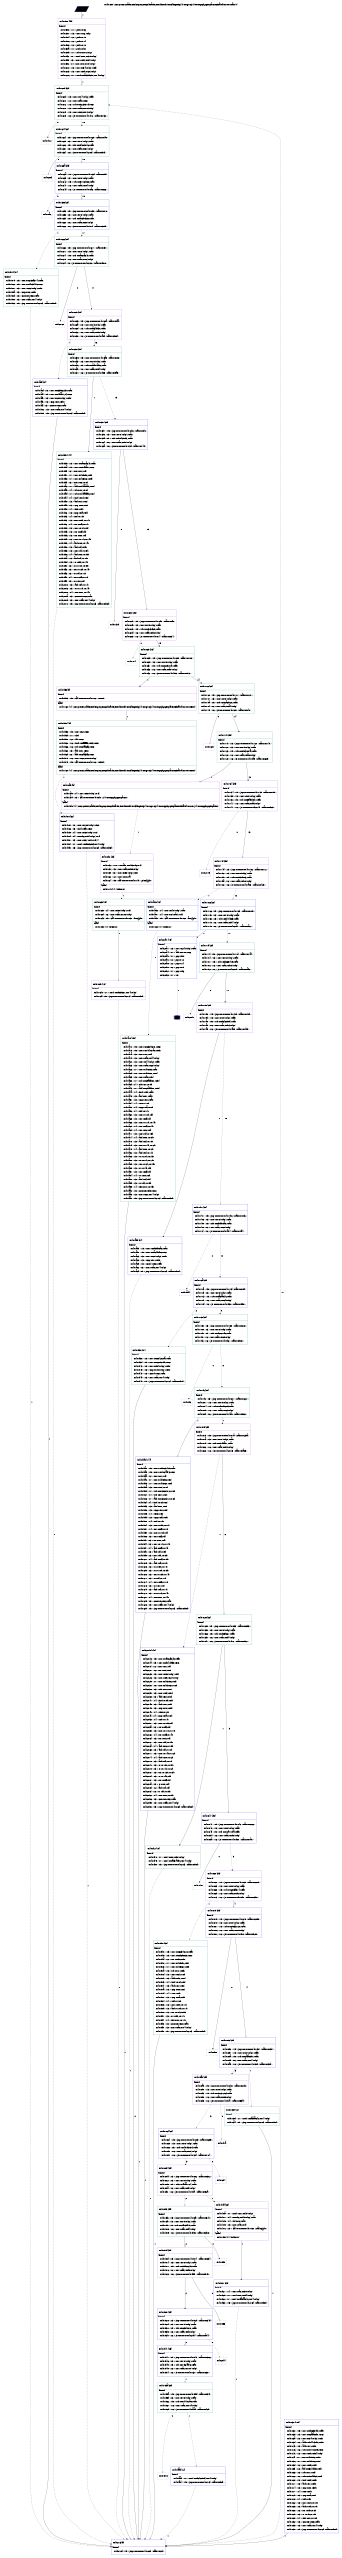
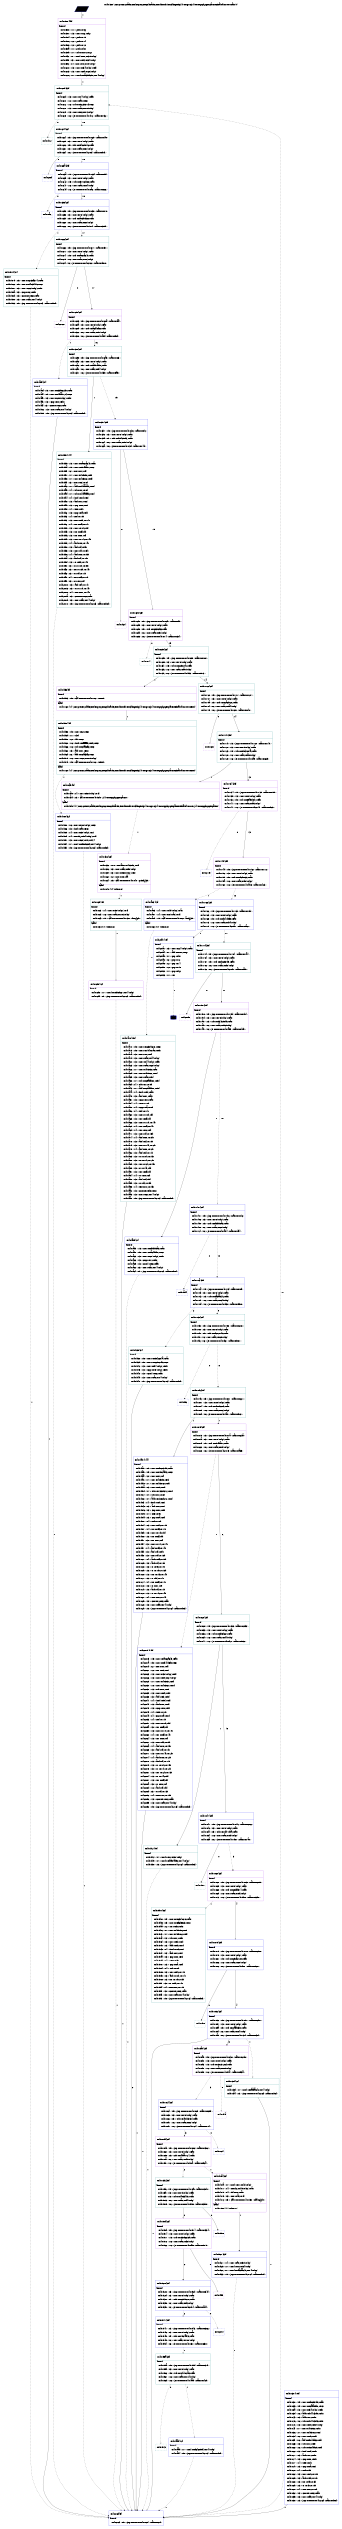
edge "0x4019b0 [83]" -> "0x40216f [5]": now "0x401892 [25]" -> "0x40216f [5]"
